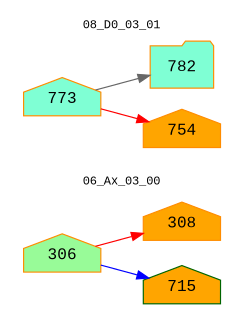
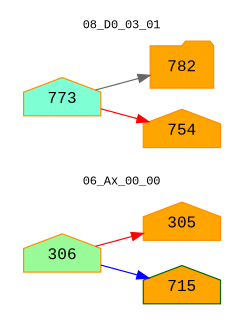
node "782": fillcolor aquamarine -> orange
cluster "06_Ax_03_00": label "06_Ax_03_00" -> "06_Ax_00_00"
node "308": label "308" -> "305"
